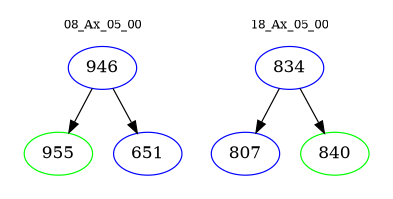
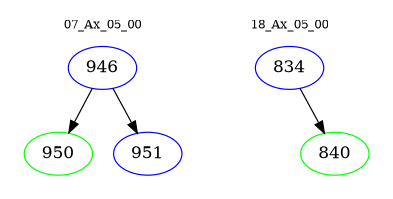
cluster "08_Ax_05_00": label "08_Ax_05_00" -> "07_Ax_05_00"
node "955": label "955" -> "950"
node "651": label "651" -> "951"
node "807": removed
